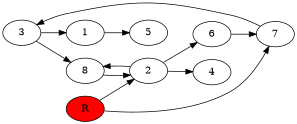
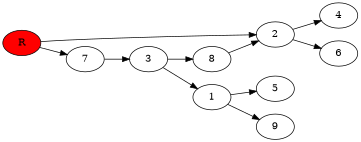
edge "6" -> "7": removed
edge "2" -> "8": removed
node "9": added
